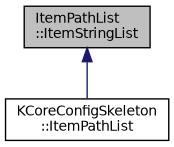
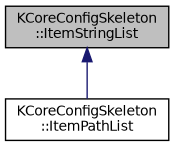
node "ItemPathList ::ItemStringList": label "ItemPathList ::ItemStringList" -> "KCoreConfigSkeleton ::ItemStringList"
